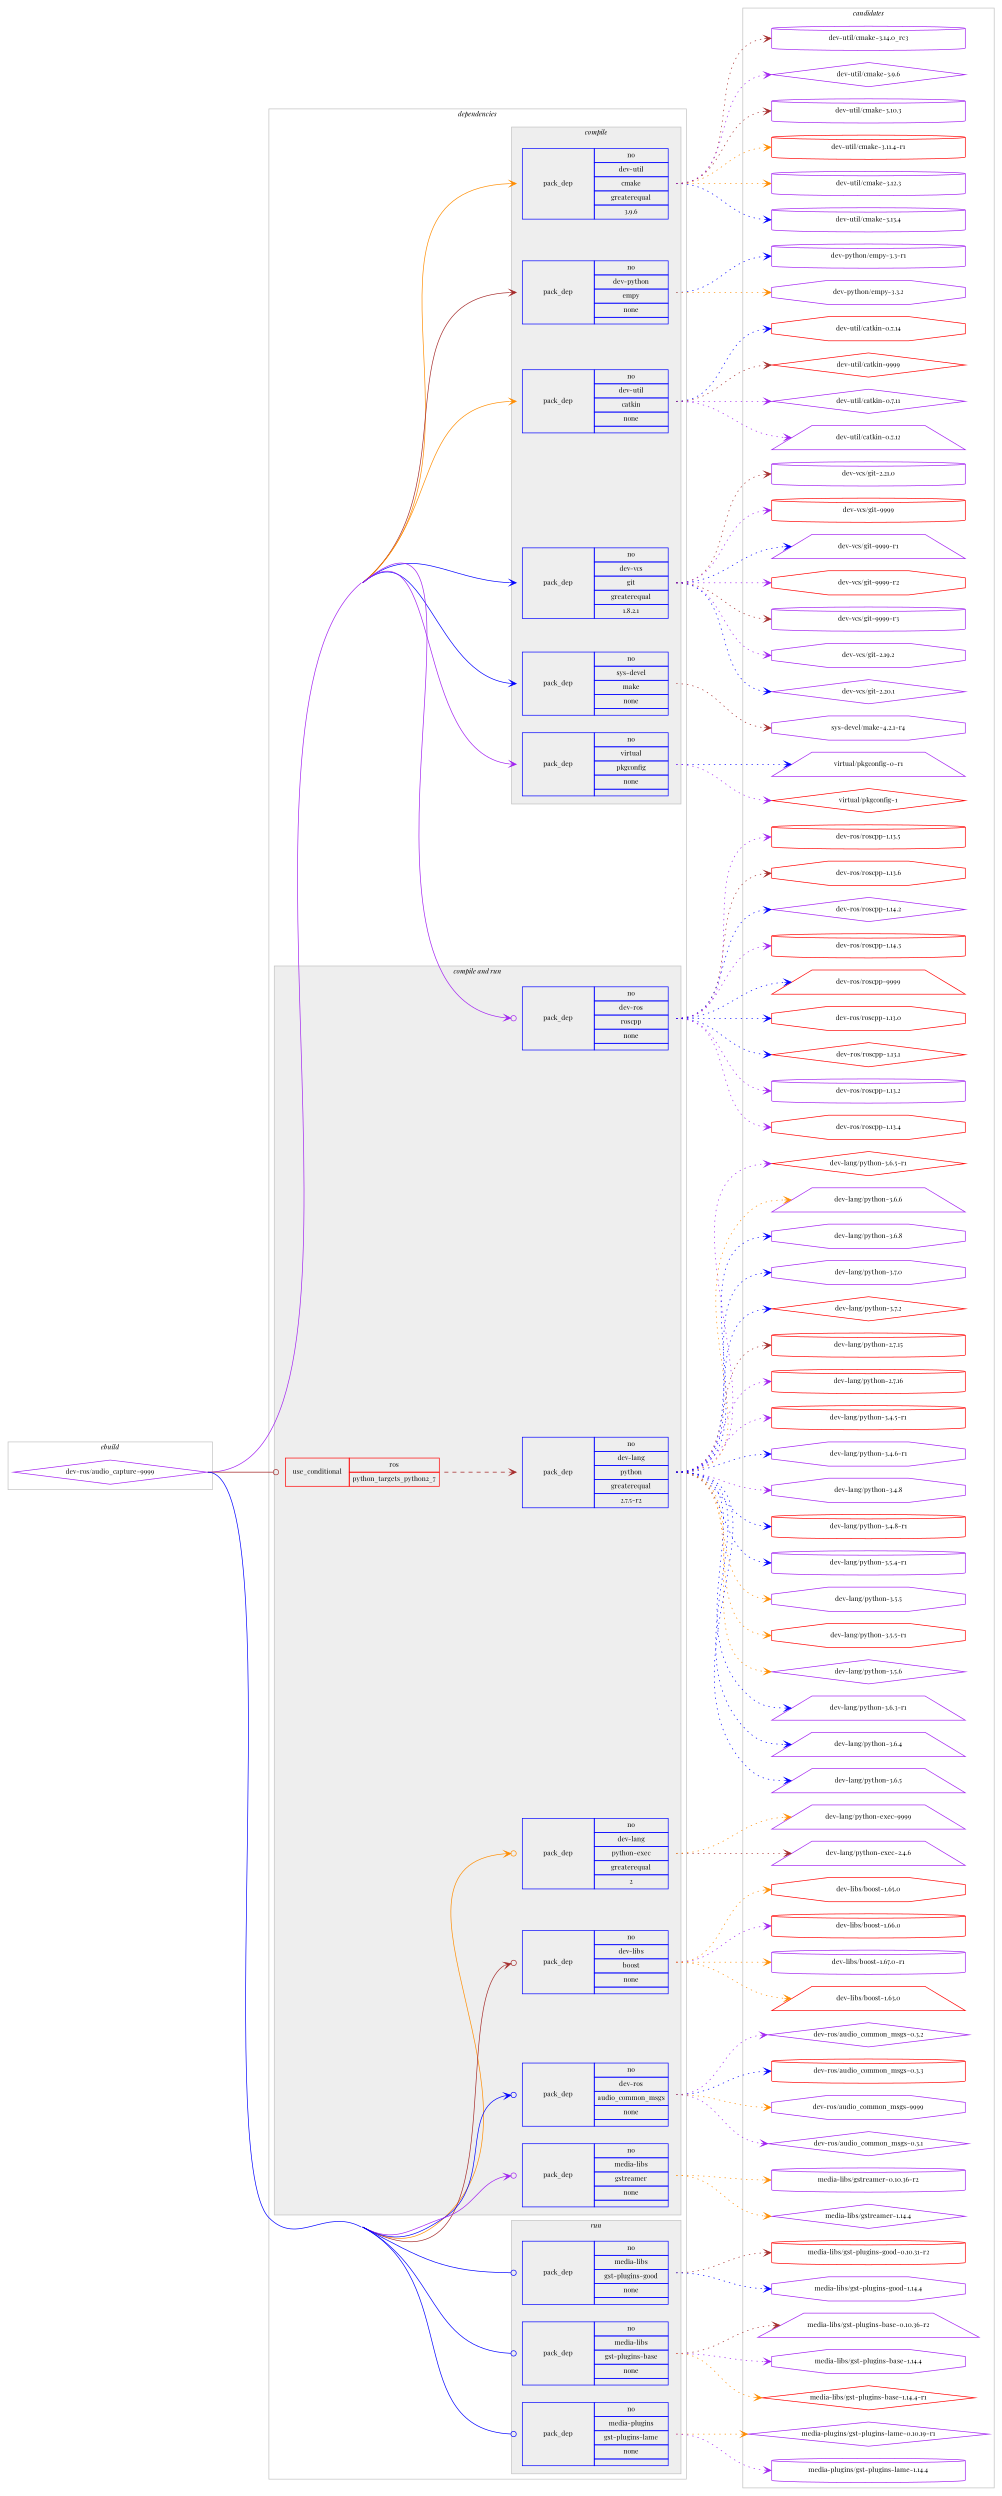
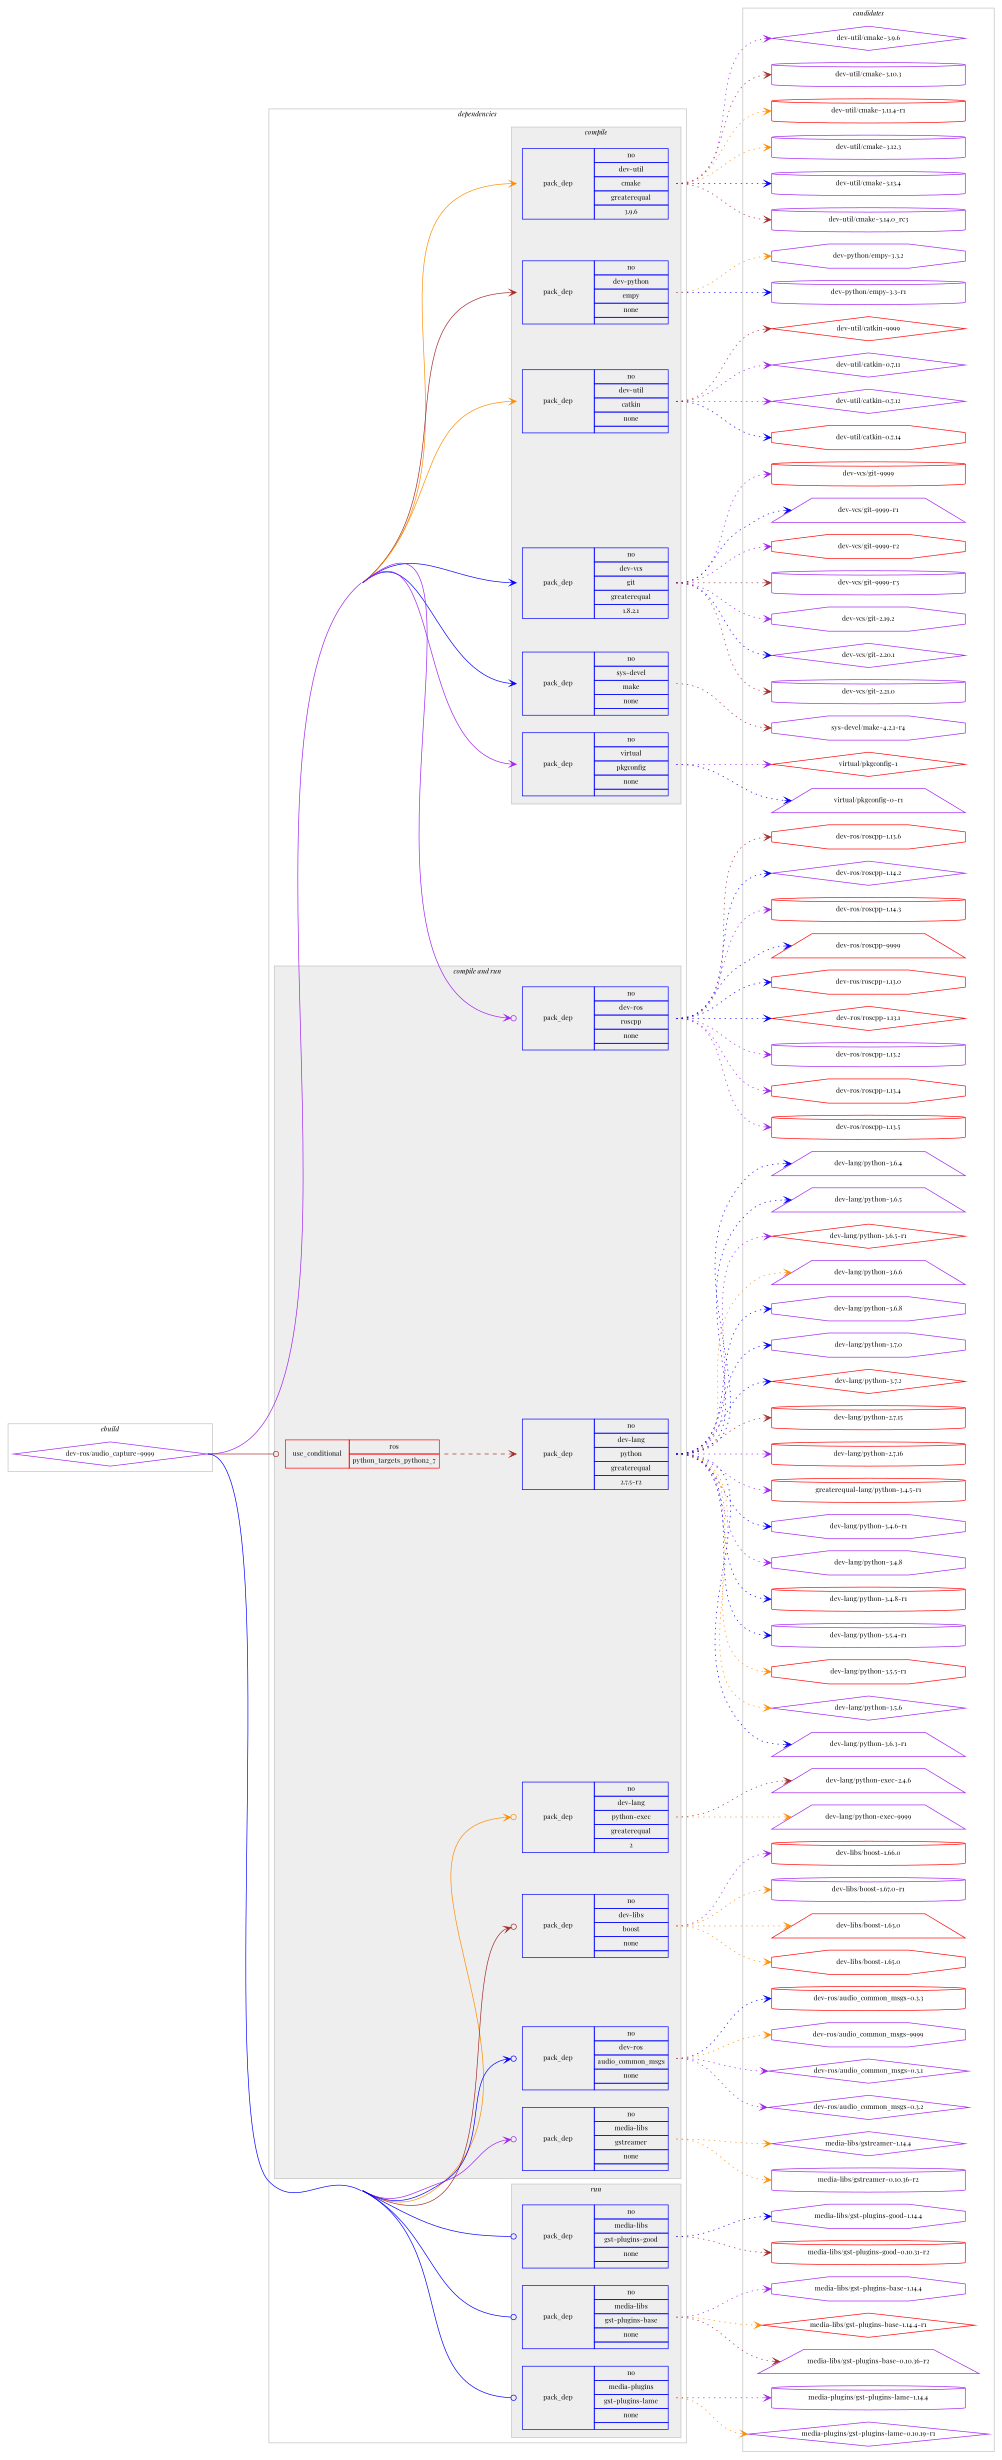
node "dev-util/catkin-0.7.12": shape trapezium -> diamond
node "dev-lang/python-3.4.5-r1": label "dev-lang/python-3.4.5-r1" -> "greaterequal-lang/python-3.4.5-r1"
node "dev-lang/python-3.5.5": removed
